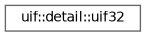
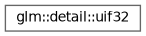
node "uif::detail::uif32": label "uif::detail::uif32" -> "glm::detail::uif32"
